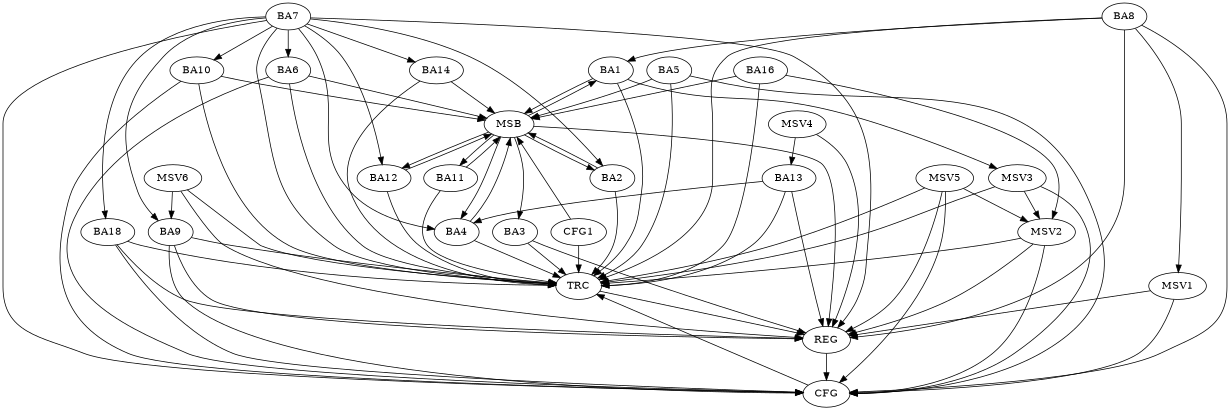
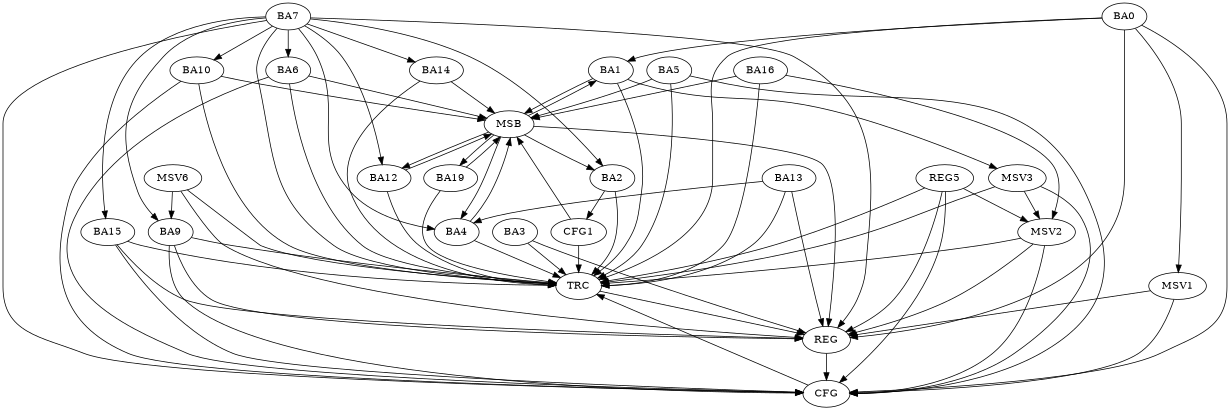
node "BA8": label "BA8" -> "BA0"
node "MSV4": removed
edge "BA2" -> "MSB": now "BA2" -> "CFG1"
edge "MSB" -> "BA3": removed
node "BA11": label "BA11" -> "BA19"
node "MSV5": label "MSV5" -> "REG5"
node "BA18": label "BA18" -> "BA15"
